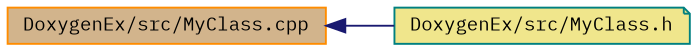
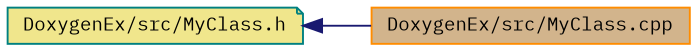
edge "DoxygenEx/src/MyClass.h" -> "DoxygenEx/src/MyClass.cpp": reversed
